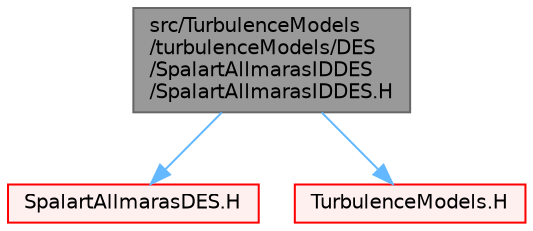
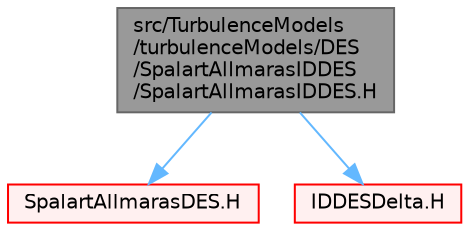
node "TurbulenceModels.H": label "TurbulenceModels.H" -> "IDDESDelta.H"
